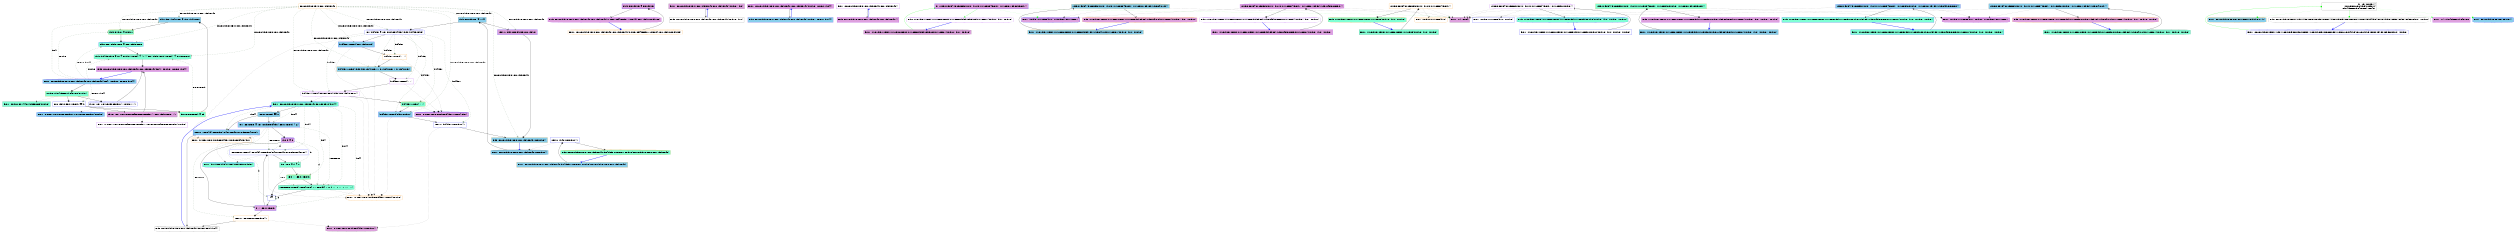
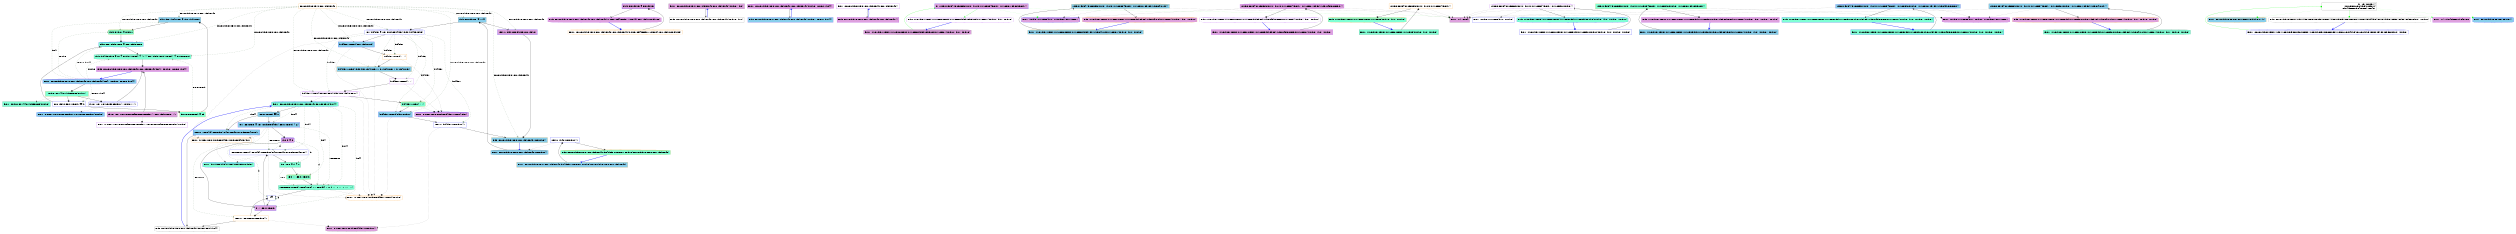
node "Entry string.Truncate(int)": removed
node "string.ShouldBeEquivalentTo(author)": label "string.ShouldBeEquivalentTo(author)" -> "string.IsNullOrWhiteSpace(author)"
edge "copyrightYears.Length == 0" -> "throw new ArgumentOutOfRangeException(''copyrightYears'');": now "copyrightYears.Length == 0" -> "this.copyrightYears = copyrightYears"
edge "next < years.Length" -> "i++": now "return yearsPart.ToString();" -> "i++"
